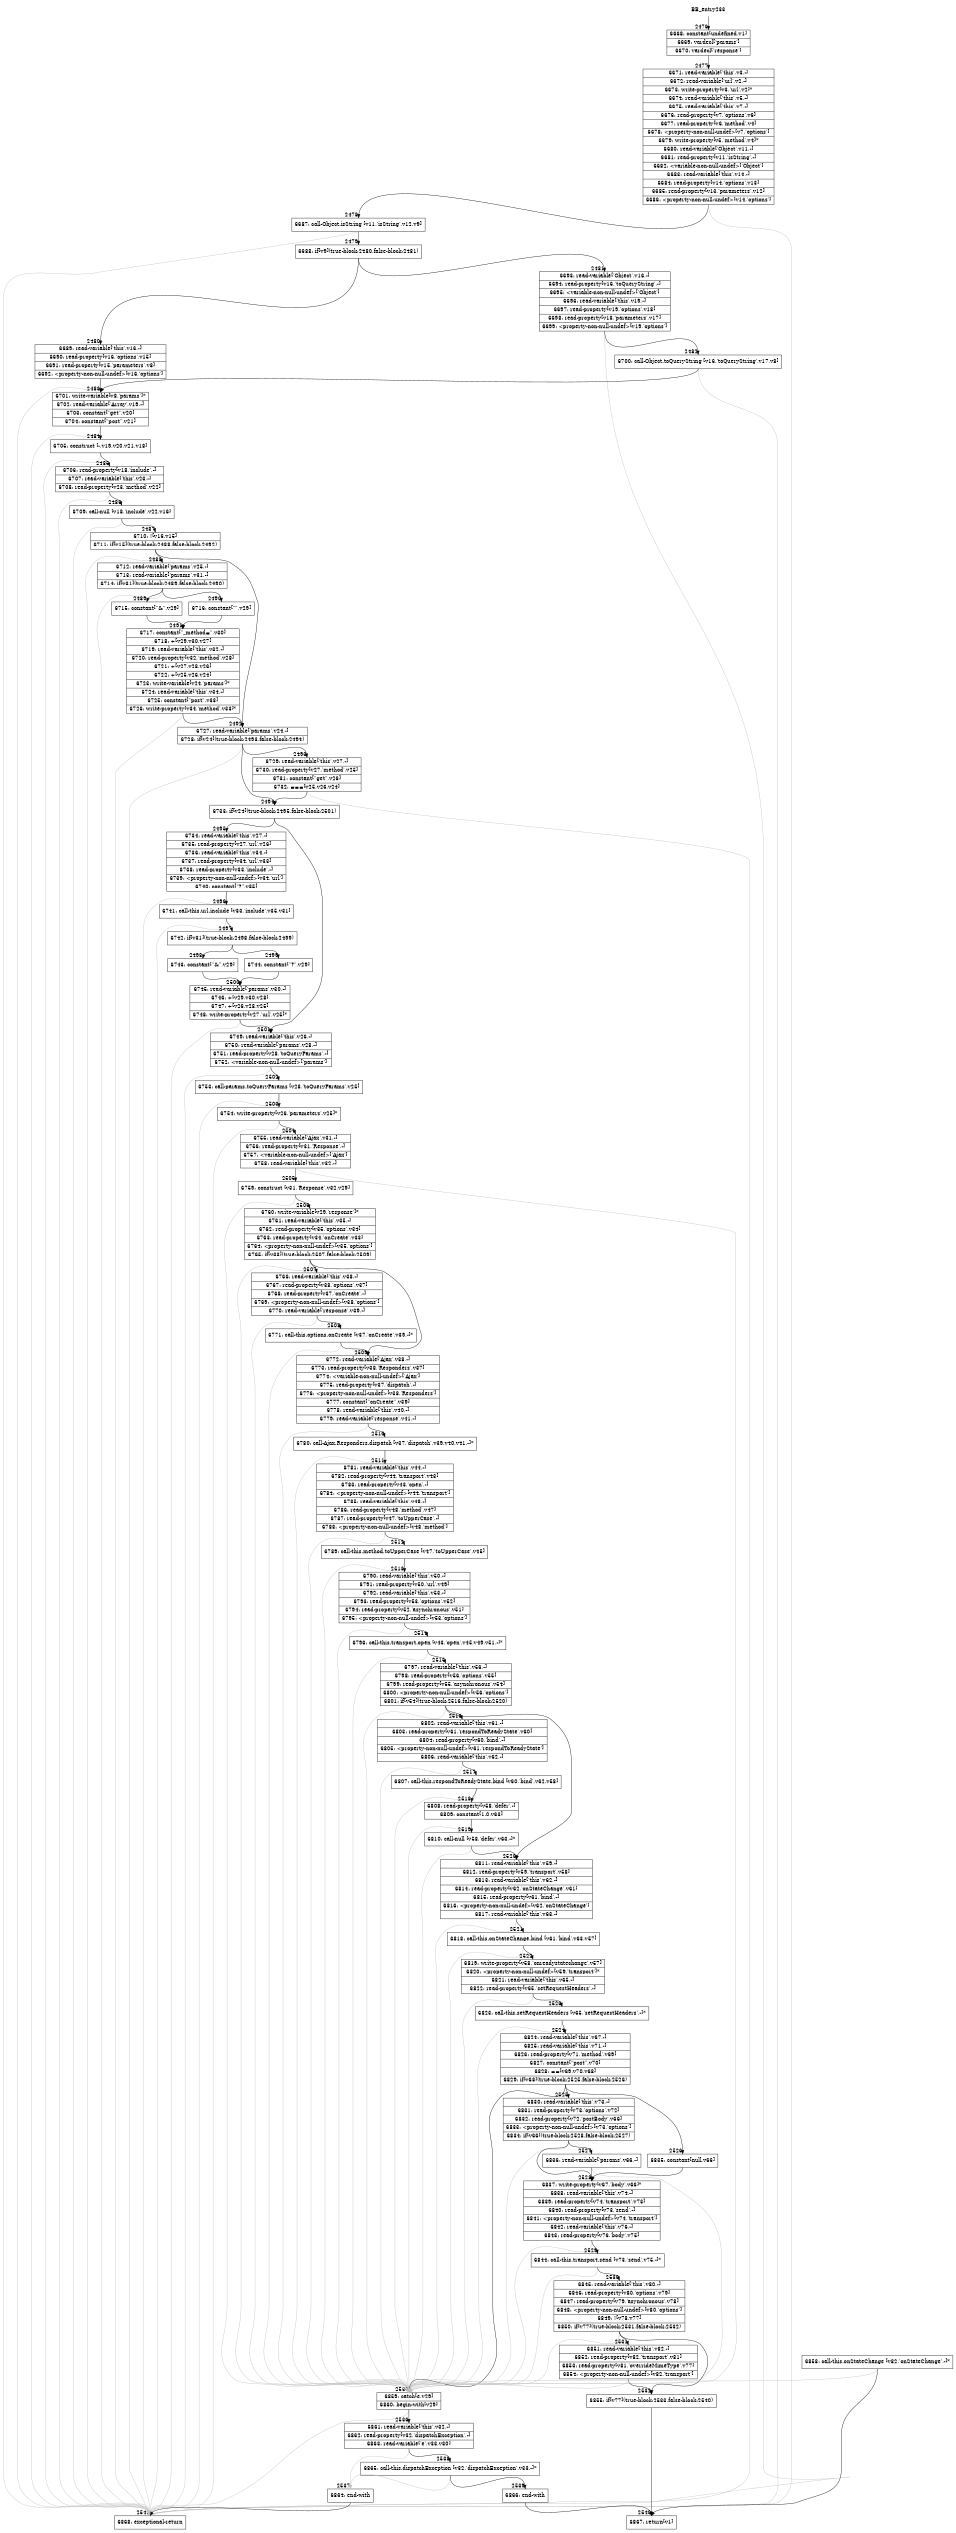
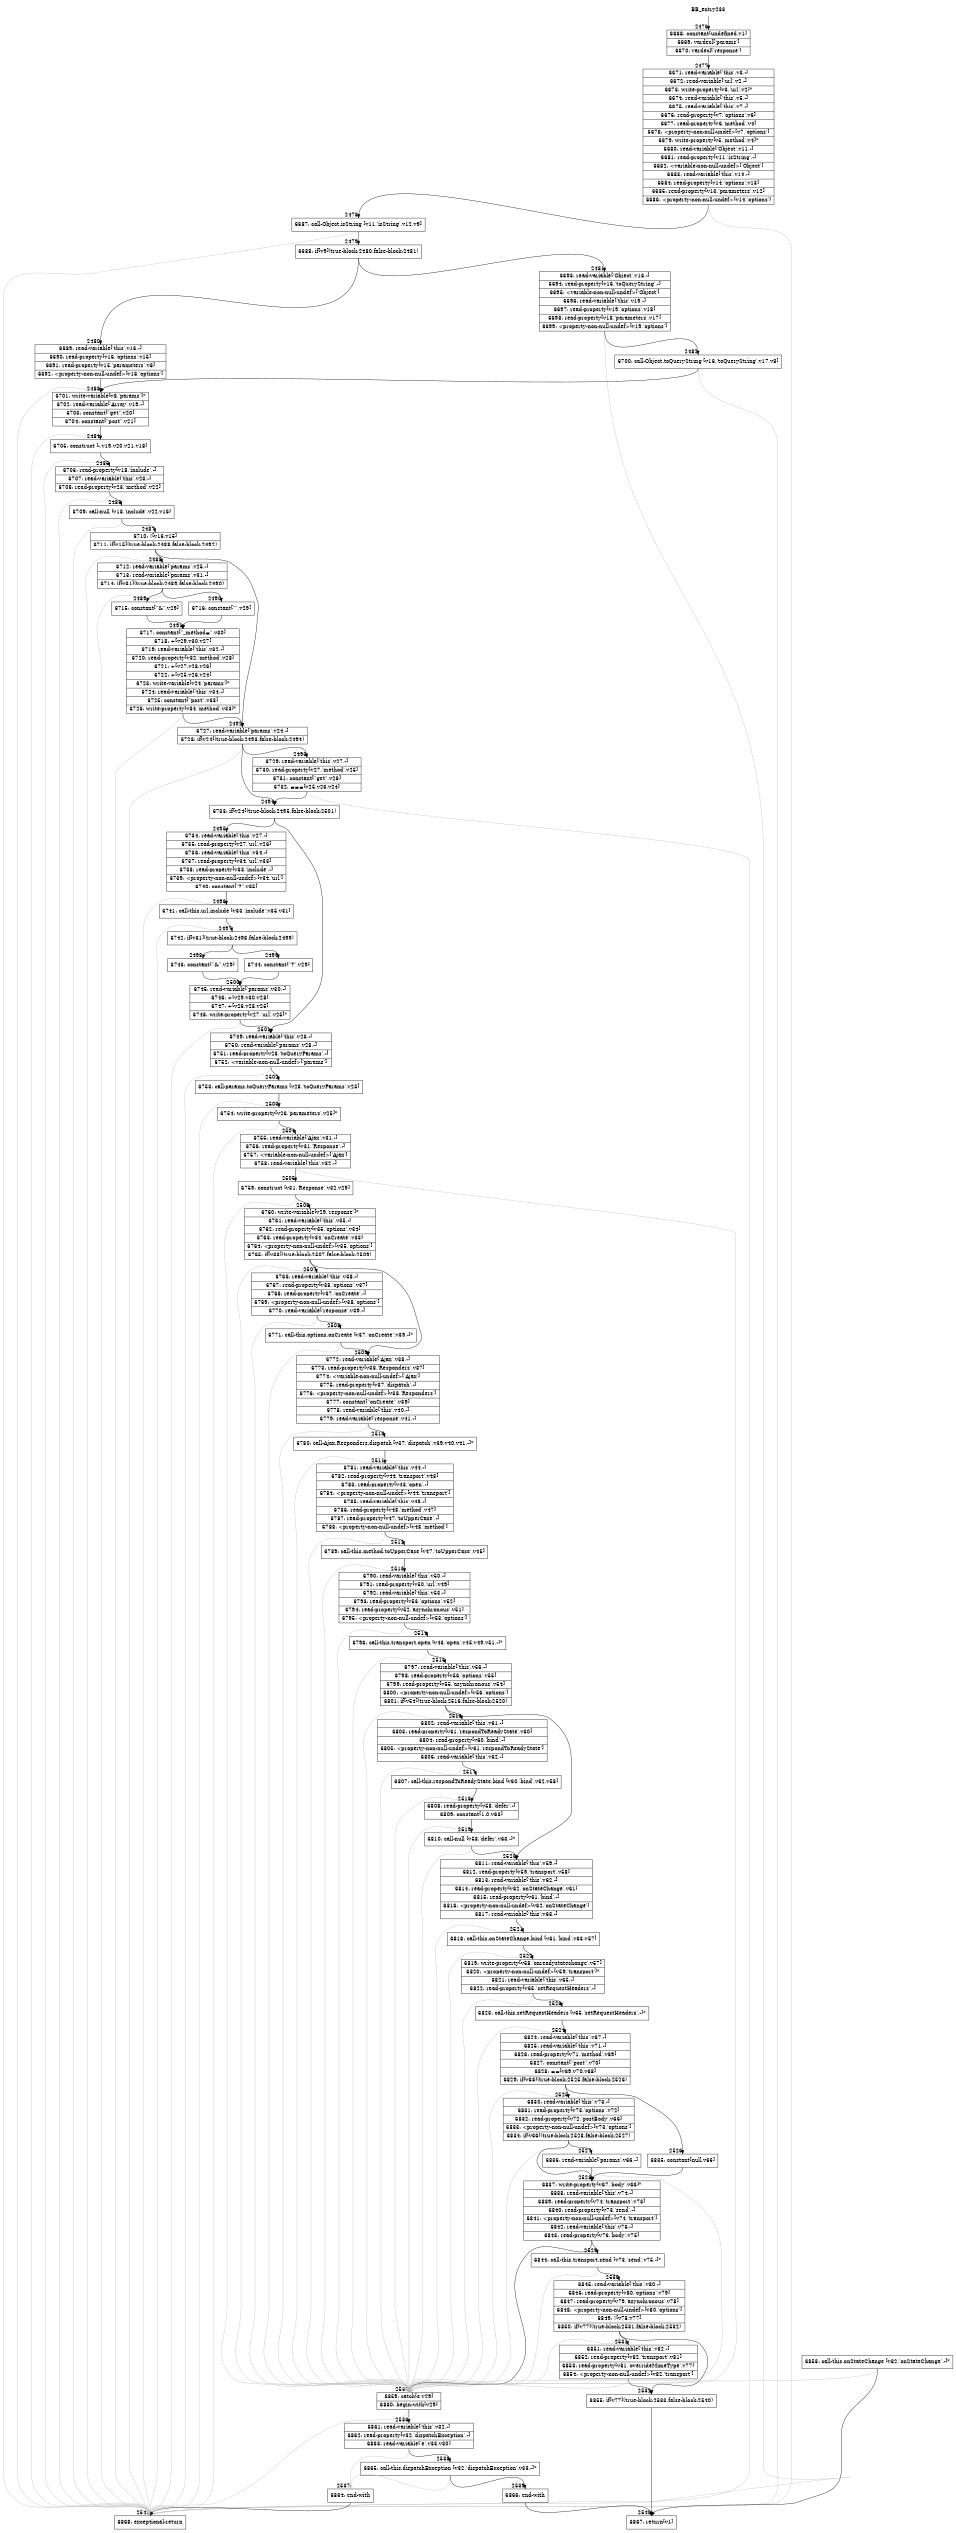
edge "6824: read-variable['this',v67,-]" -> "6859: catch[e,v29]": color black -> gray
edge "6837: write-property[v67,'body',v66]*" -> "6859: catch[e,v29]": color gray -> black
